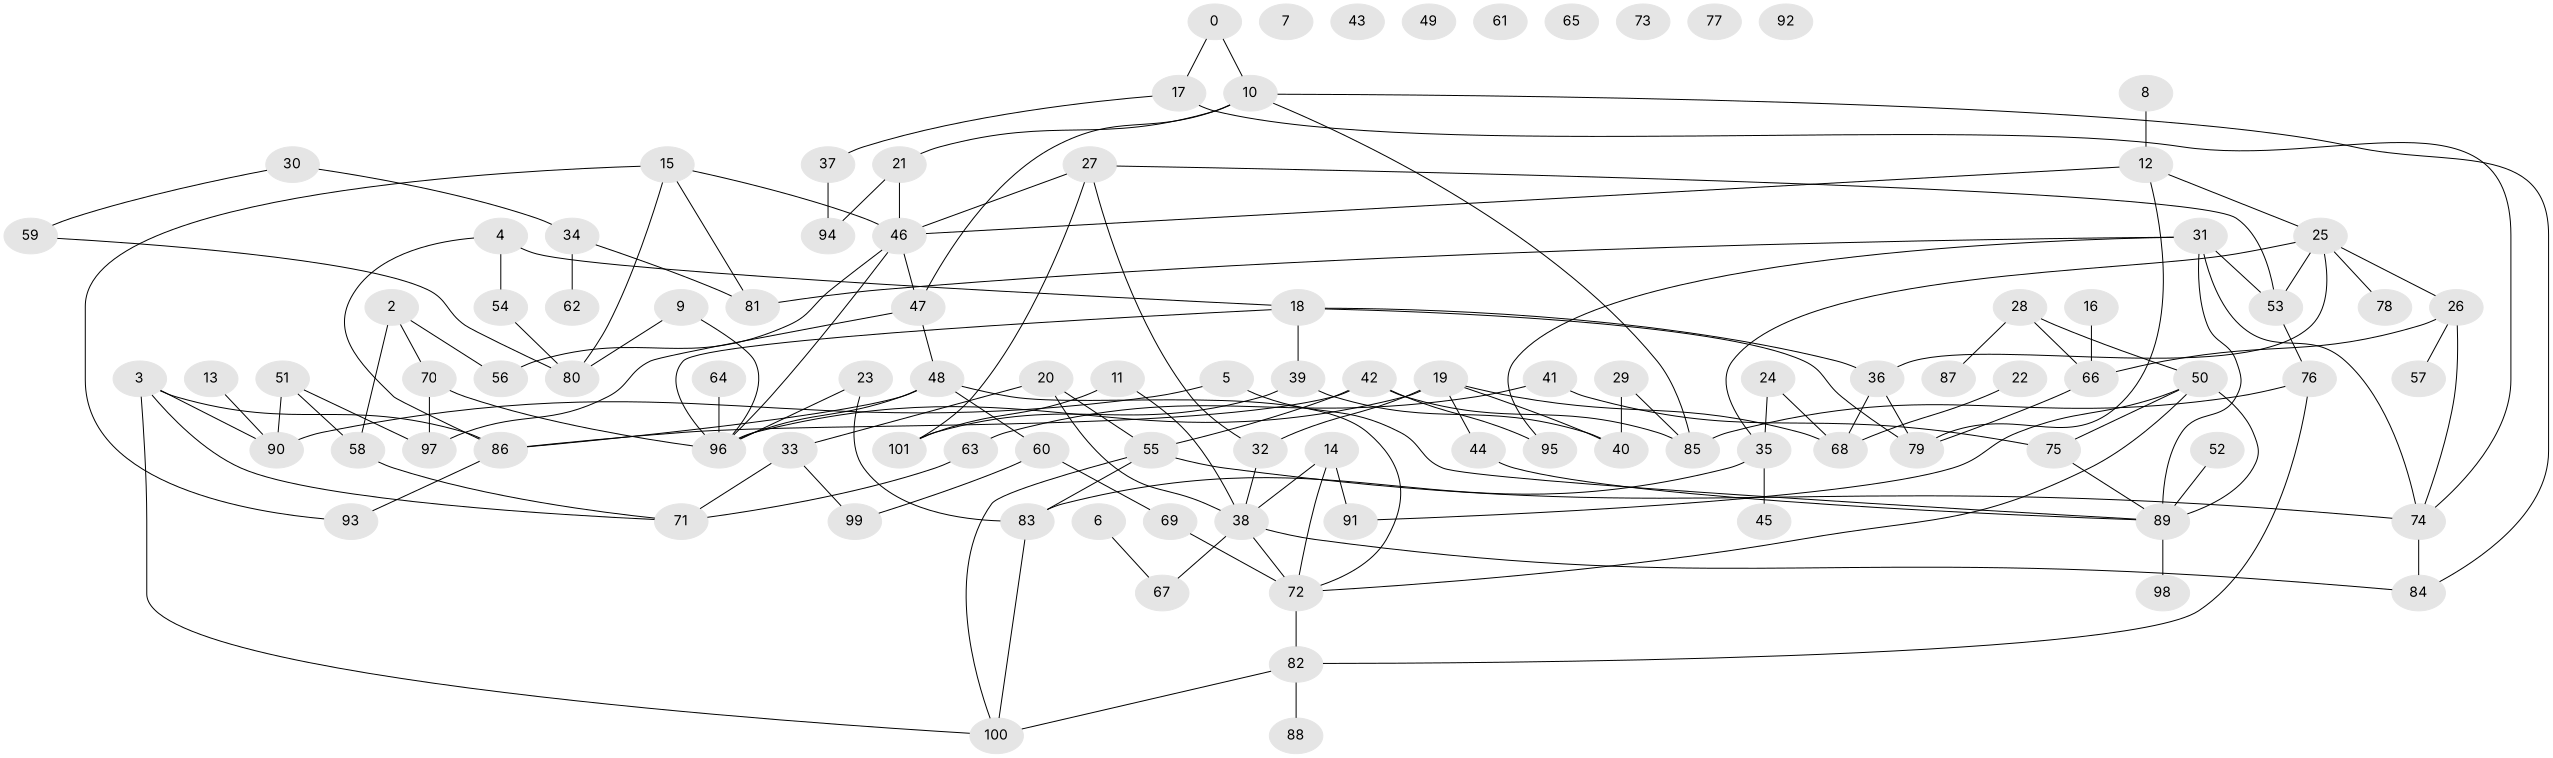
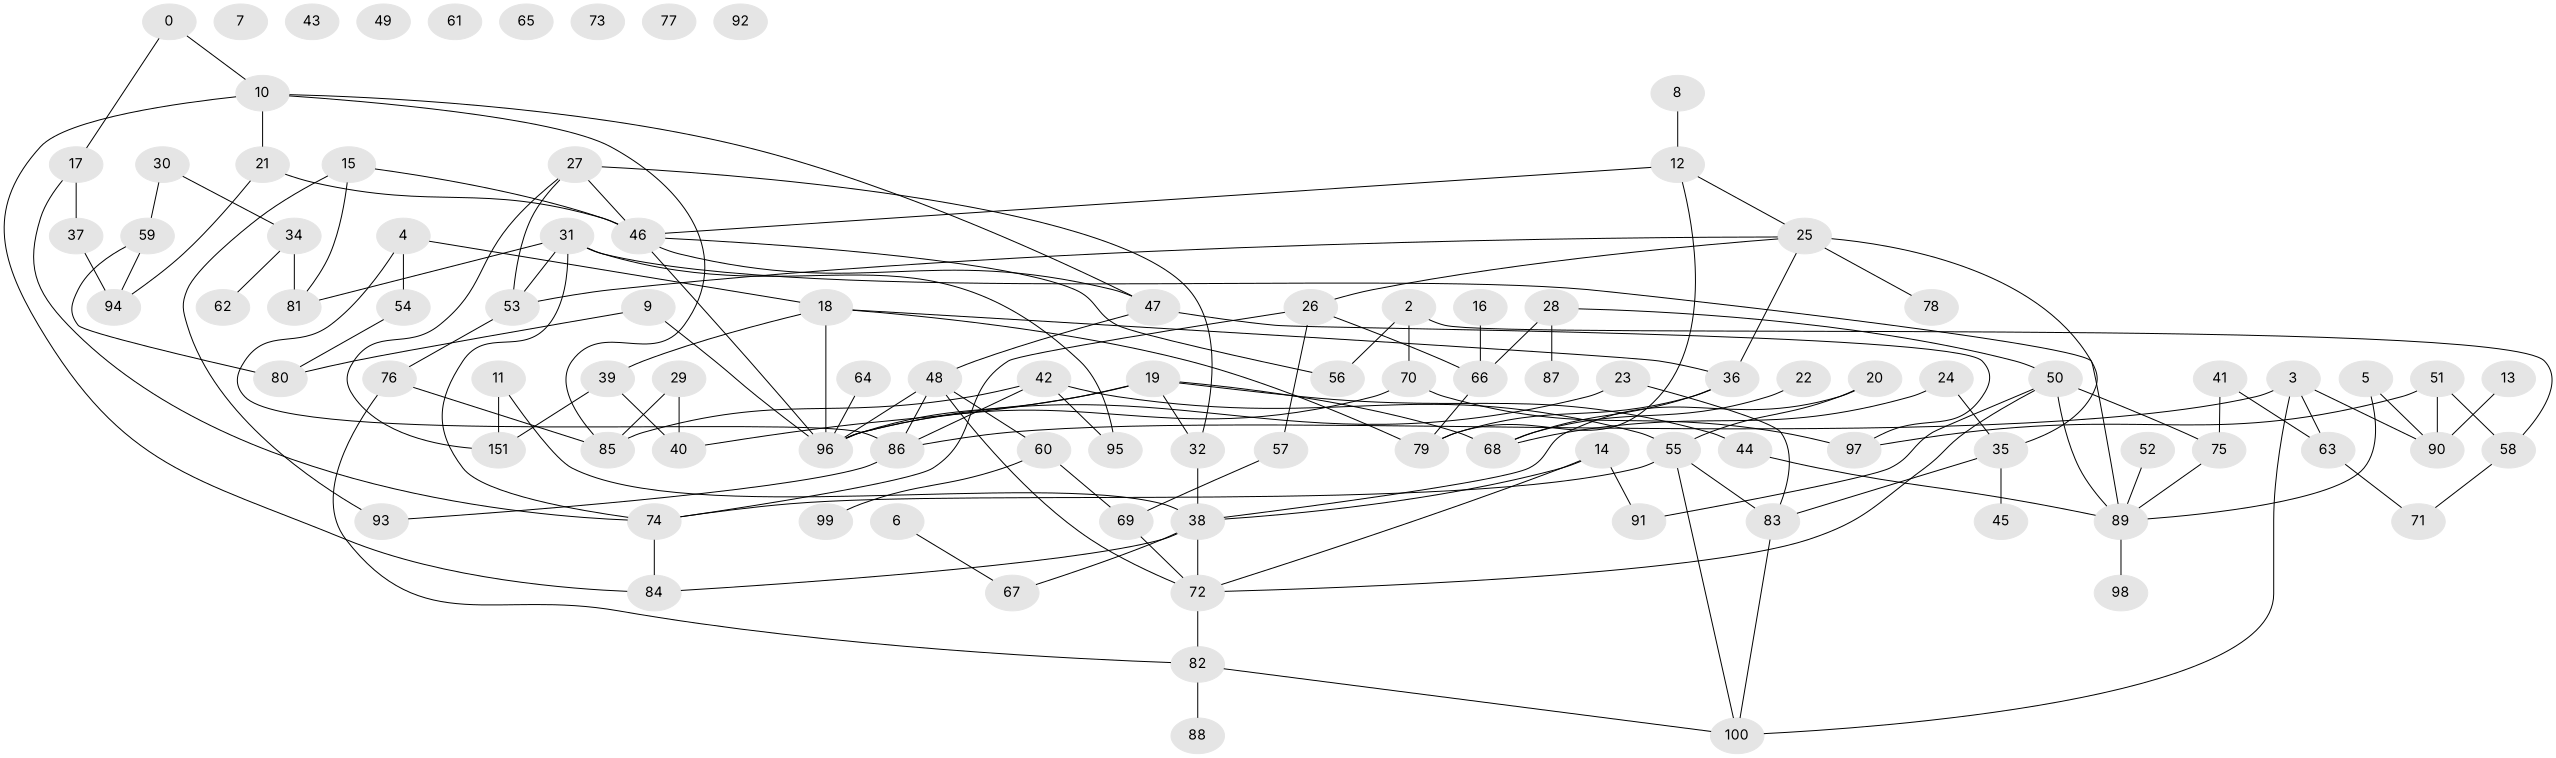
edge "59" -- "94": added
edge "15" -- "80": removed
node "33": removed
node "101": label "101" -> "151"
edge "57" -- "69": added
edge "3" -- "71": now "3" -- "63"
